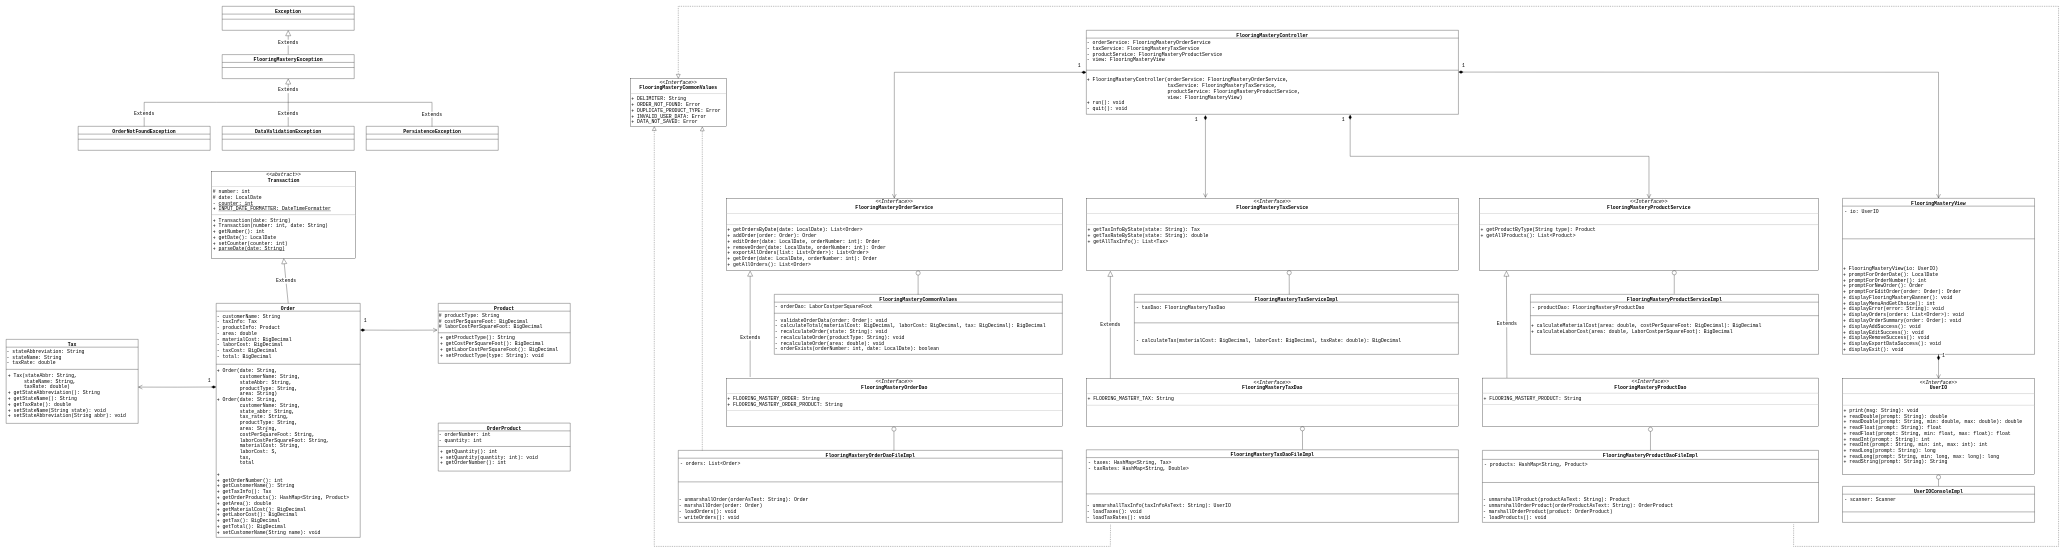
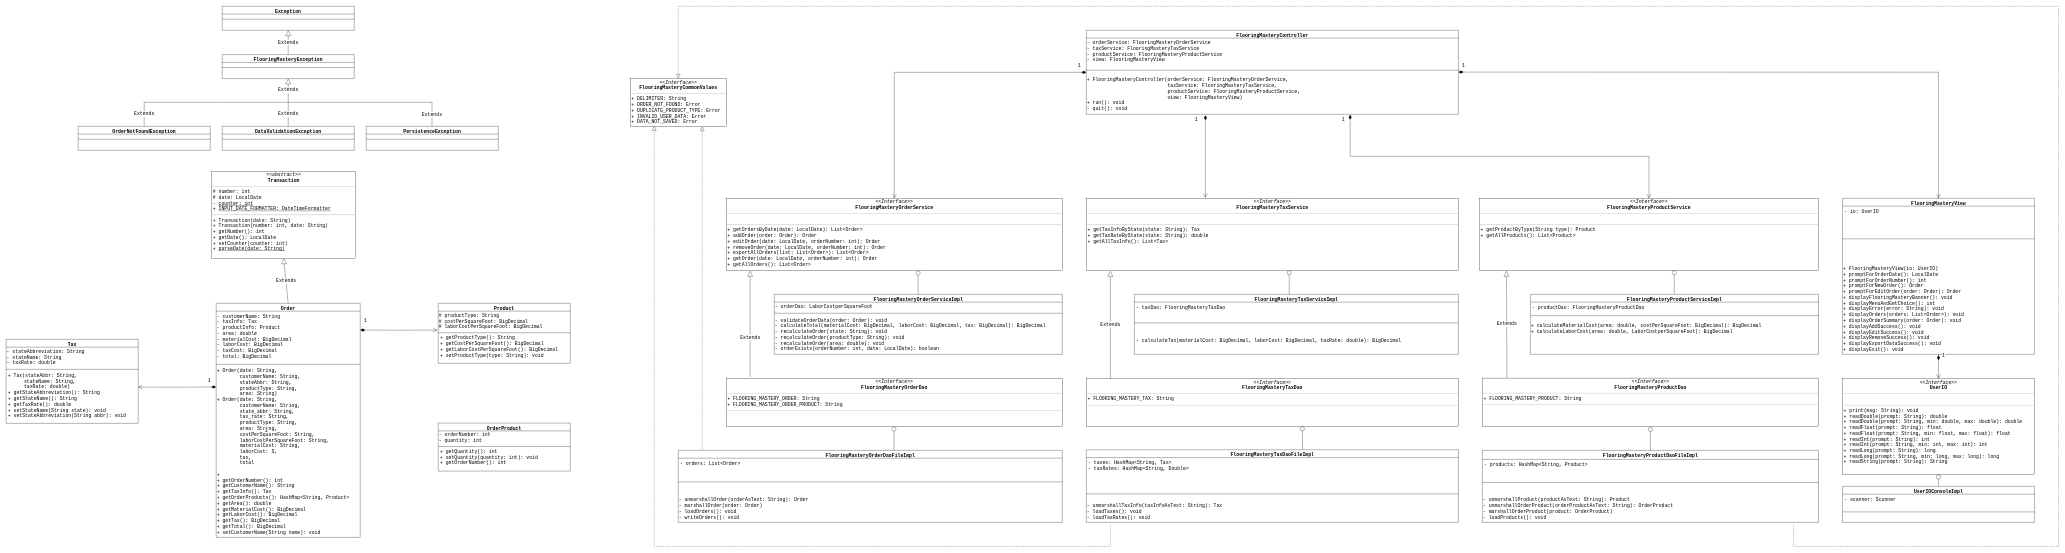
node "FlooringMasteryCommonValues": label "FlooringMasteryCommonValues" -> "FlooringMasteryOrderServiceImpl"
node "- unmarshallTaxInfo(taxInfoAsText: String): UserIO - loadTaxes(): void - loadTaxRates(): void": label "- unmarshallTaxInfo(taxInfoAsText: String): UserIO - loadTaxes(): void - loadTaxRates(): void" -> "- unmarshallTaxInfo(taxInfoAsText: String): Tax - loadTaxes(): void - loadTaxRates(): void"
